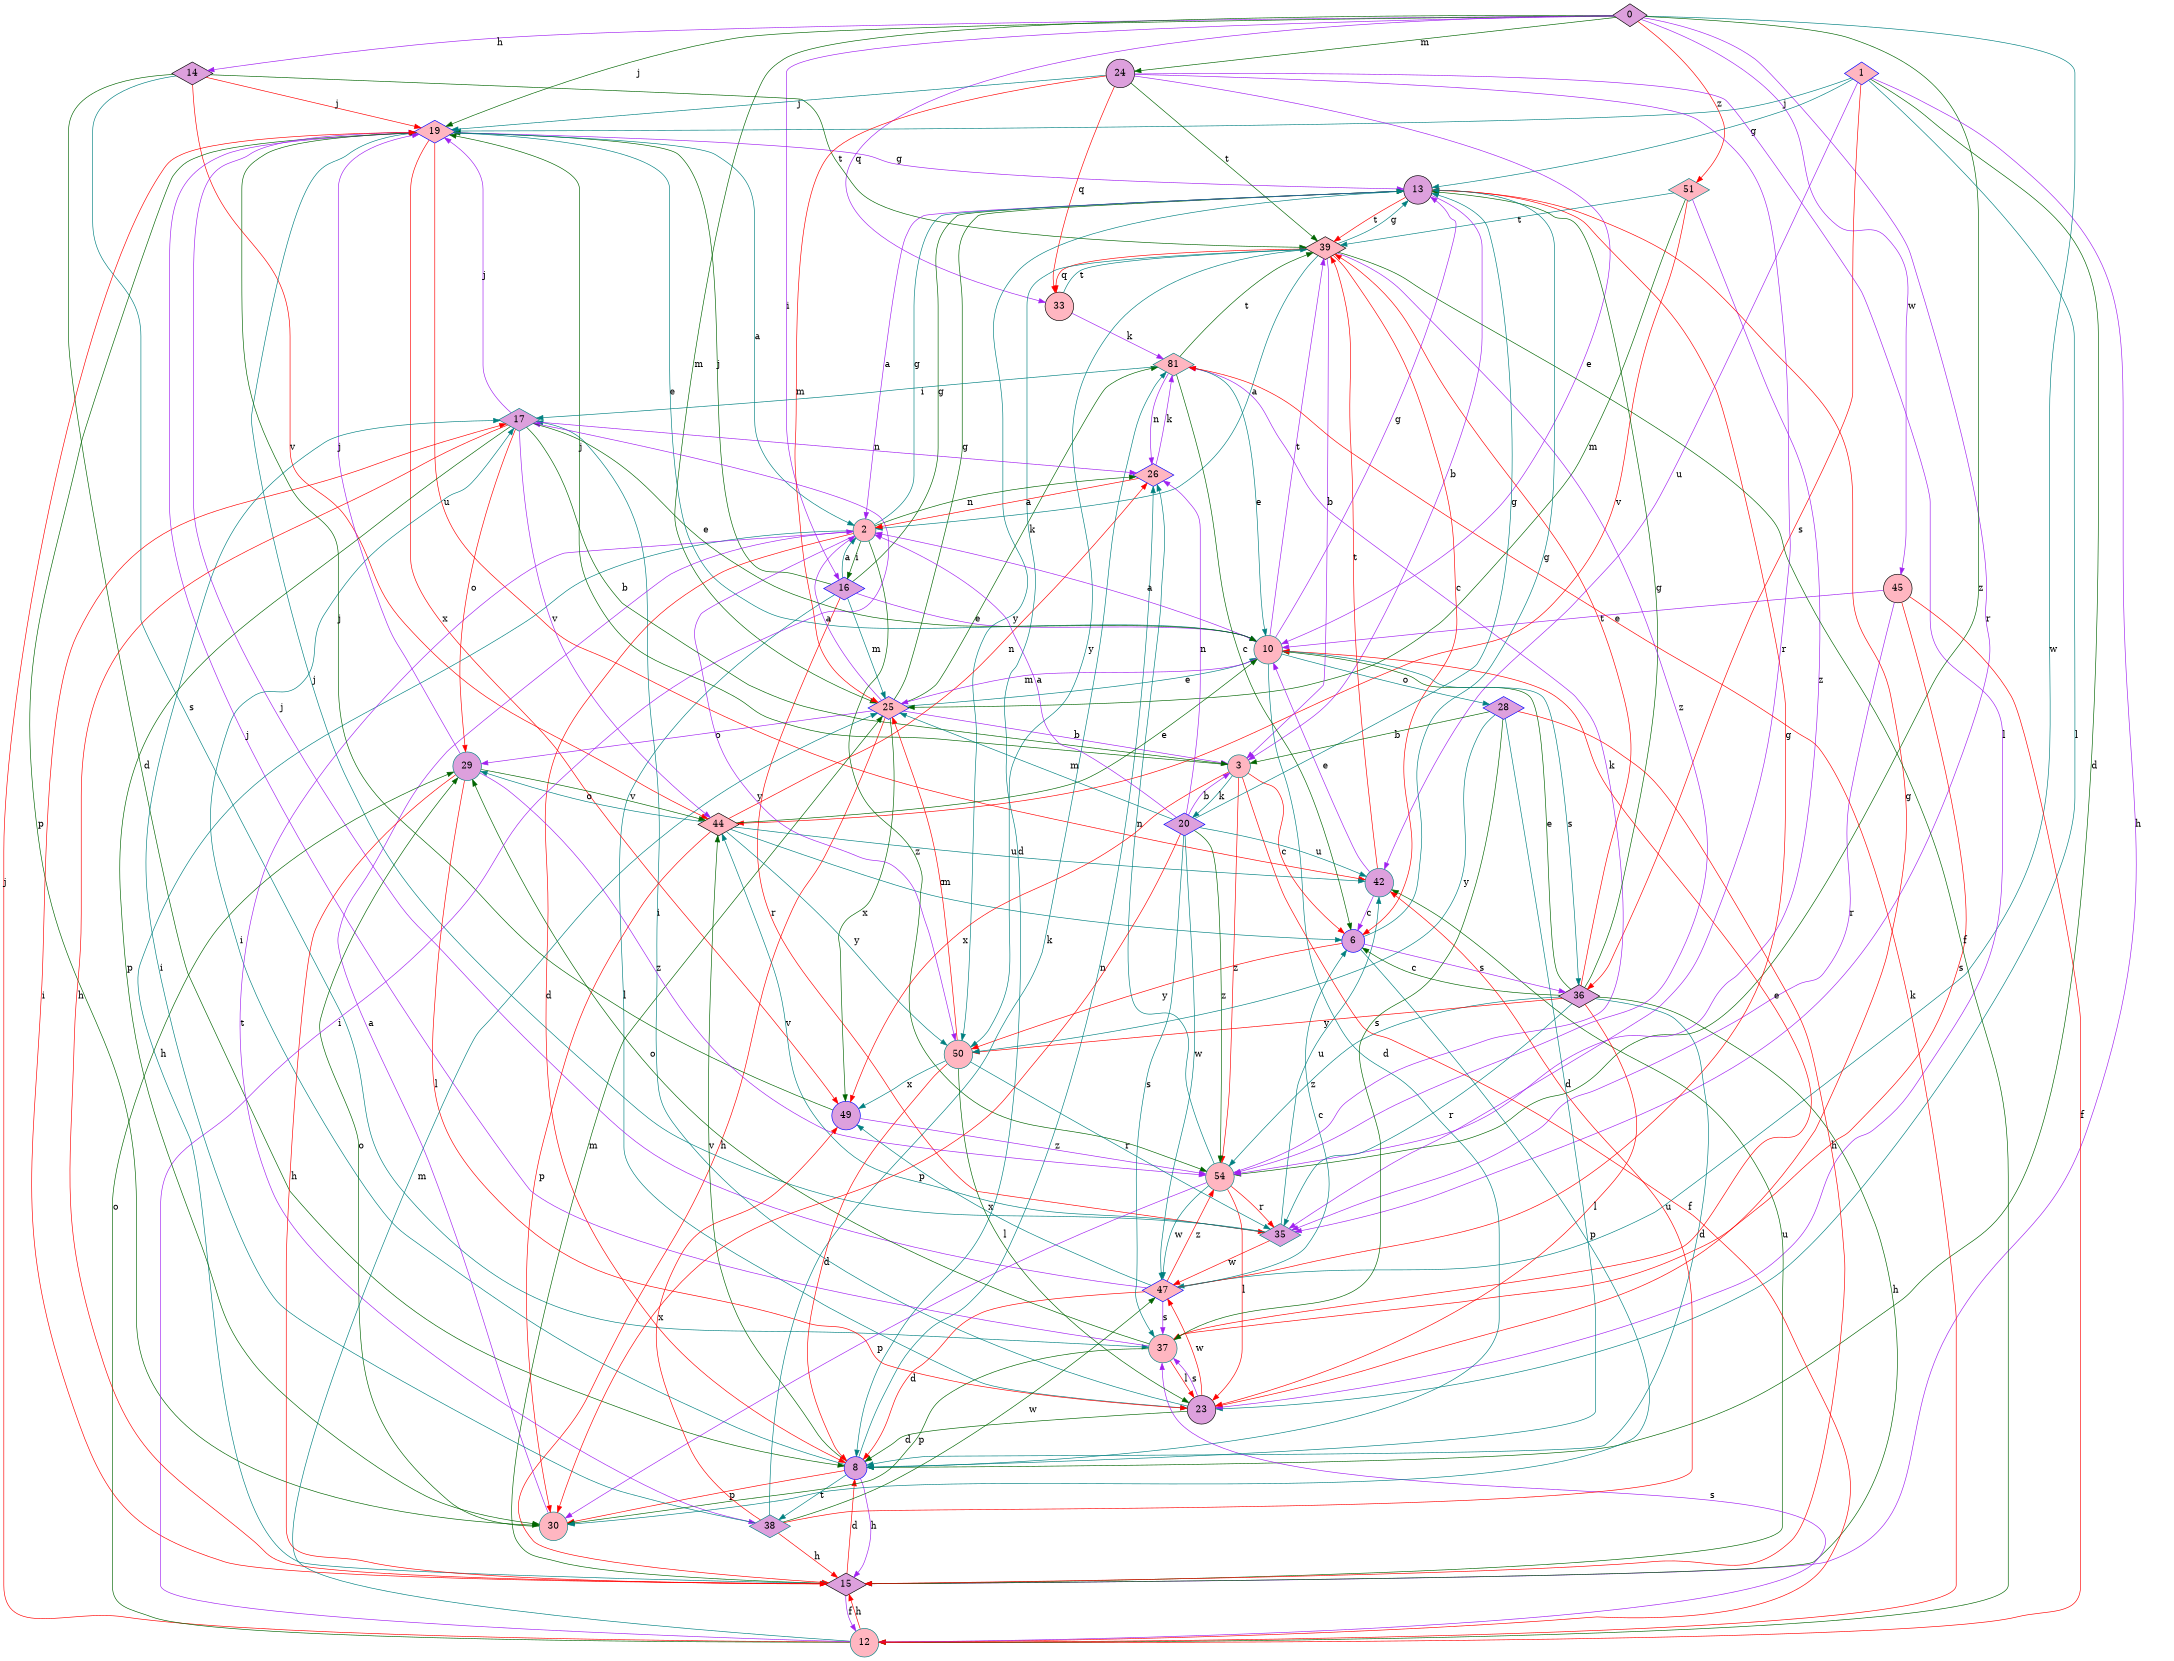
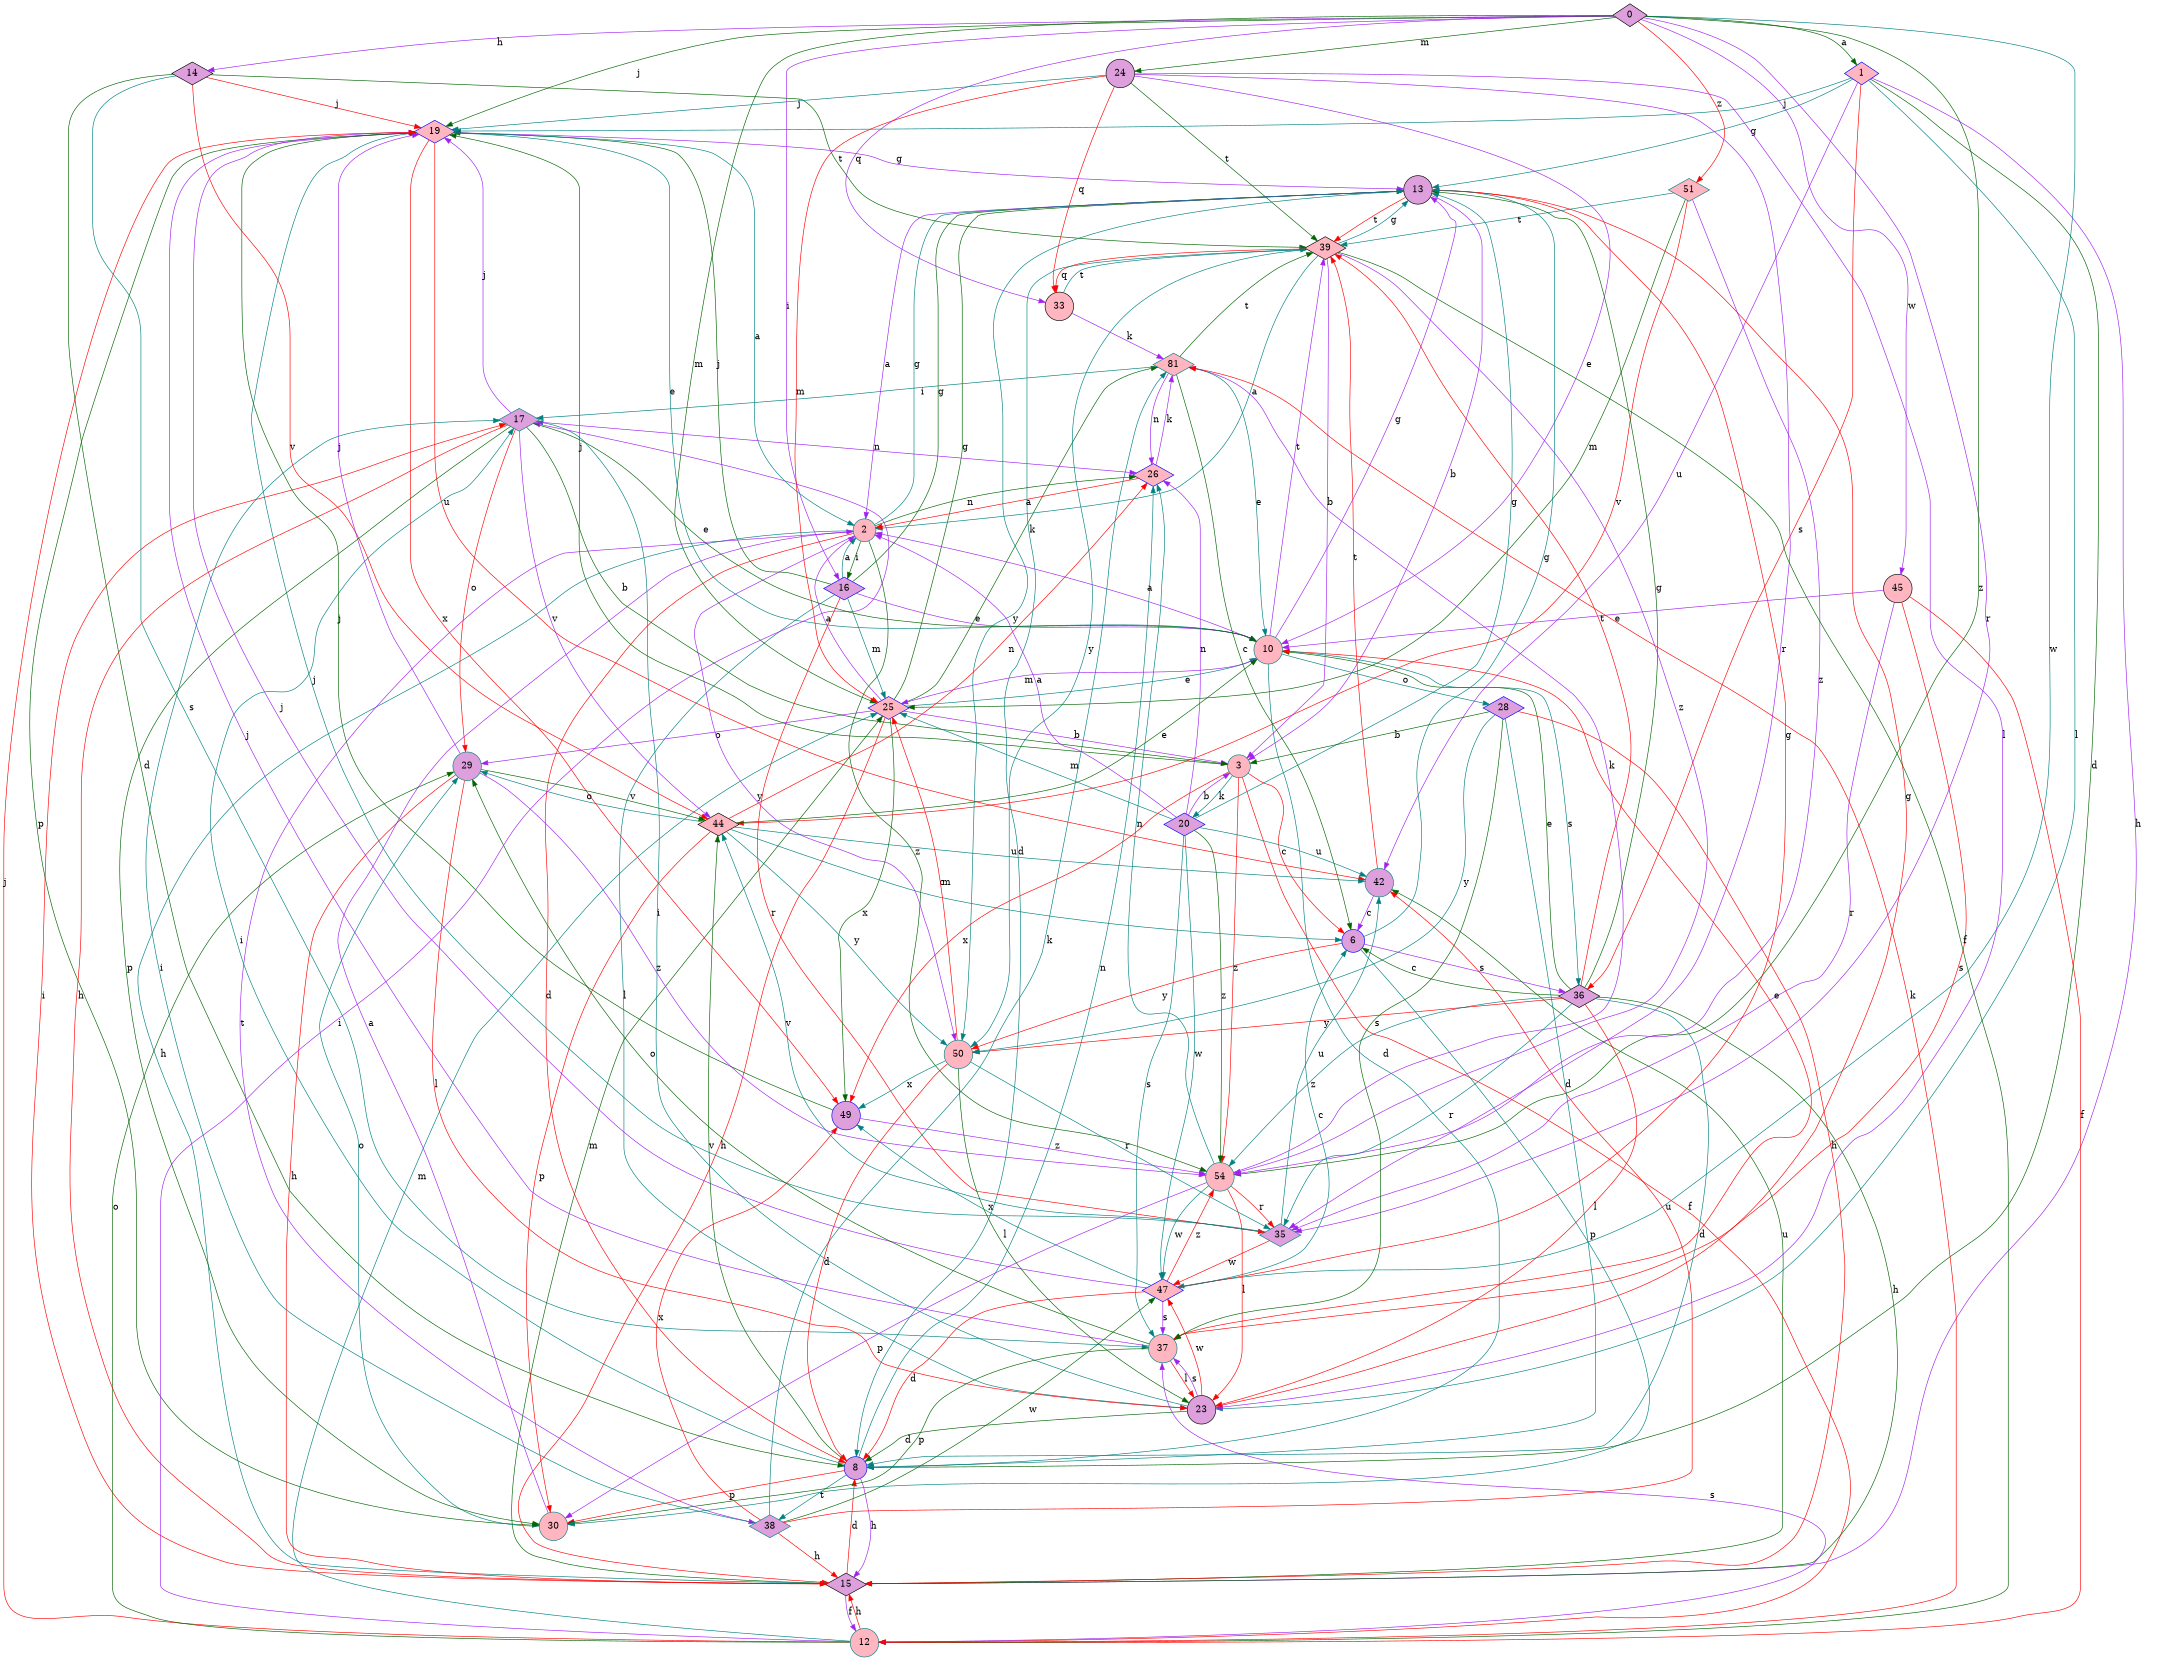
edge "0" -> "1": added, label "a"
edge "39" -> "6": removed, label "c"
edge "42" -> "10": removed, label "e"
edge "20" -> "30": removed, label "p"
edge "30" -> "29": color darkgreen -> teal
